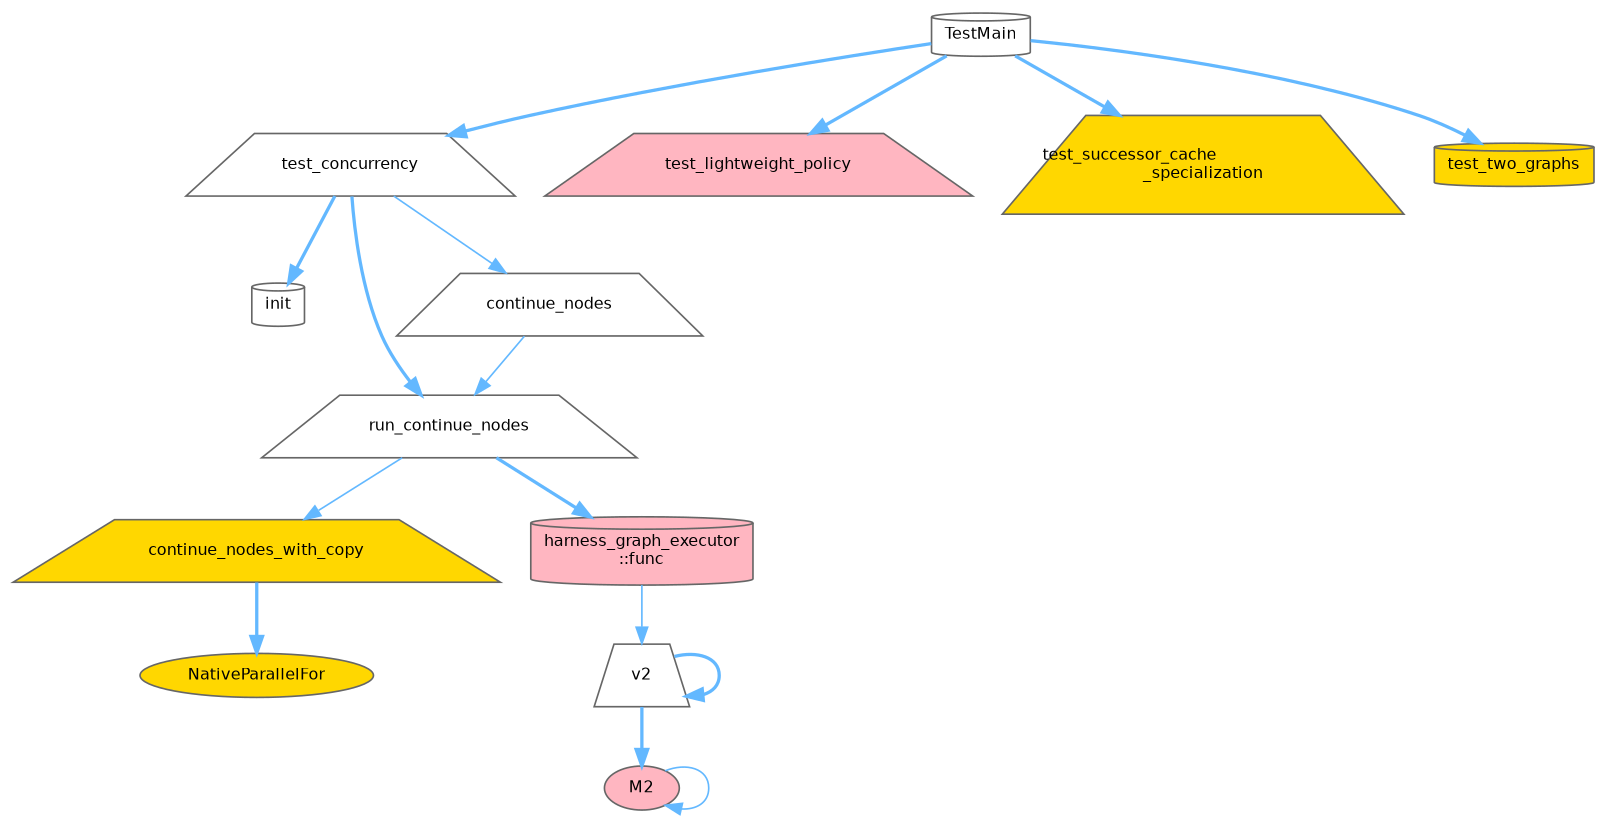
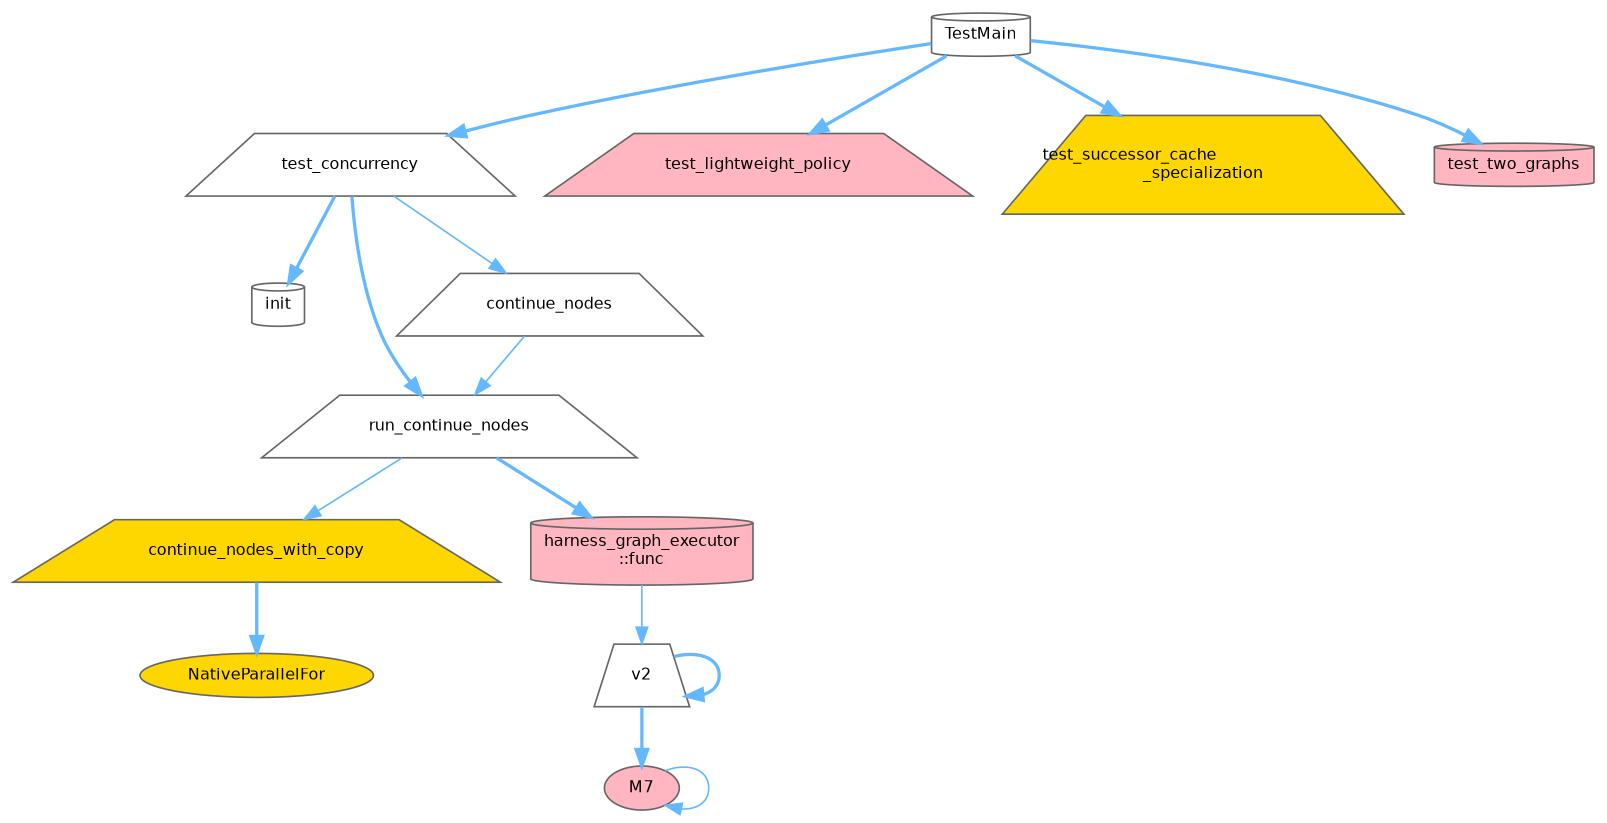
node "test_two_graphs": fillcolor gold -> lightpink
node "M2": label "M2" -> "M7"
